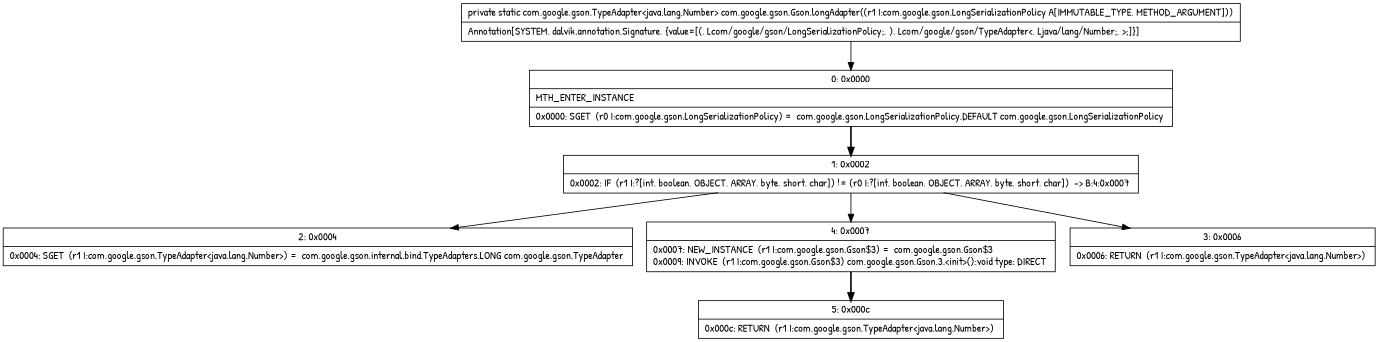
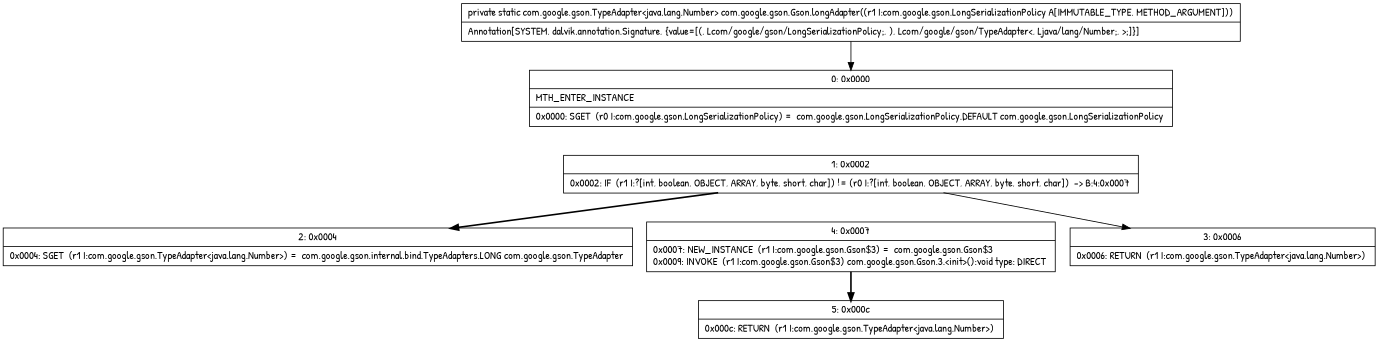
edge "0: 0x0000" -> "1: 0x0002": removed
edge "1: 0x0002" -> "4: 0x0007": removed
edge "1: 0x0002" -> "2: 0x0004": style solid -> bold
